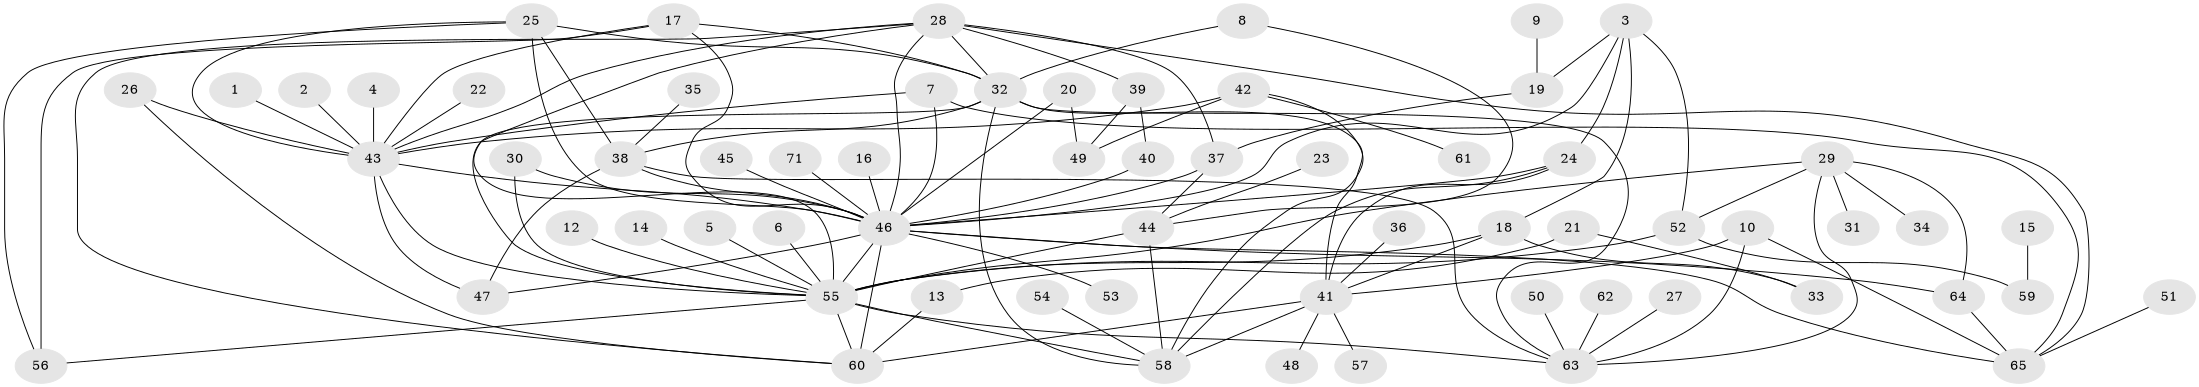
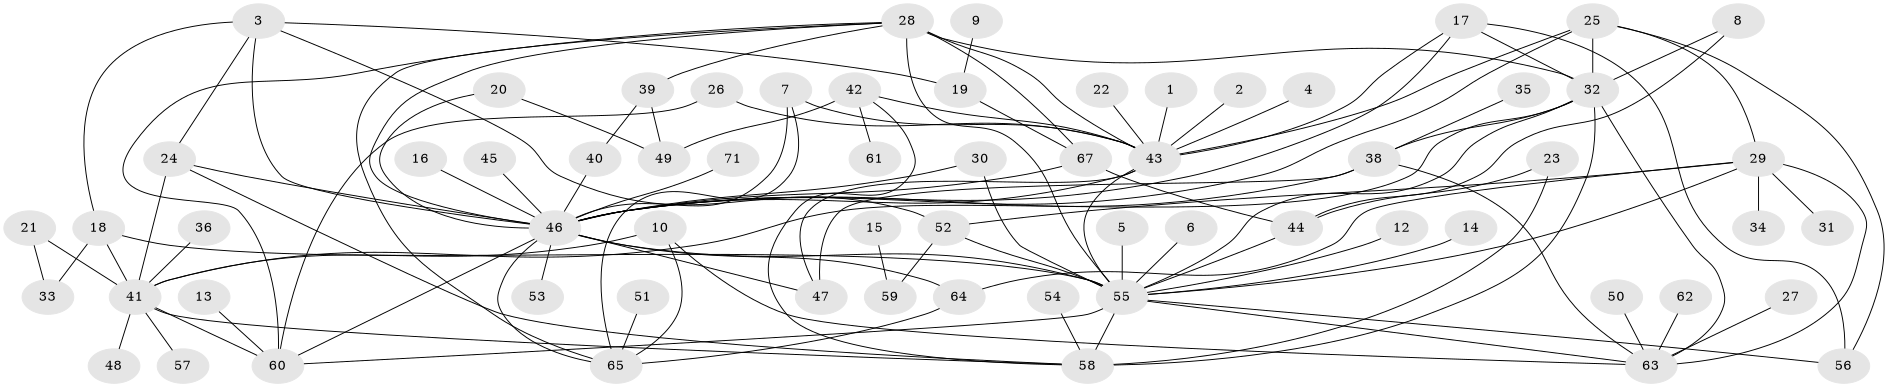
edge "25" -- "38": now "25" -- "29"
node "37": label "37" -> "67"
edge "21" -- "13": now "21" -- "41"
edge "44" -- "58": now "23" -- "58"
